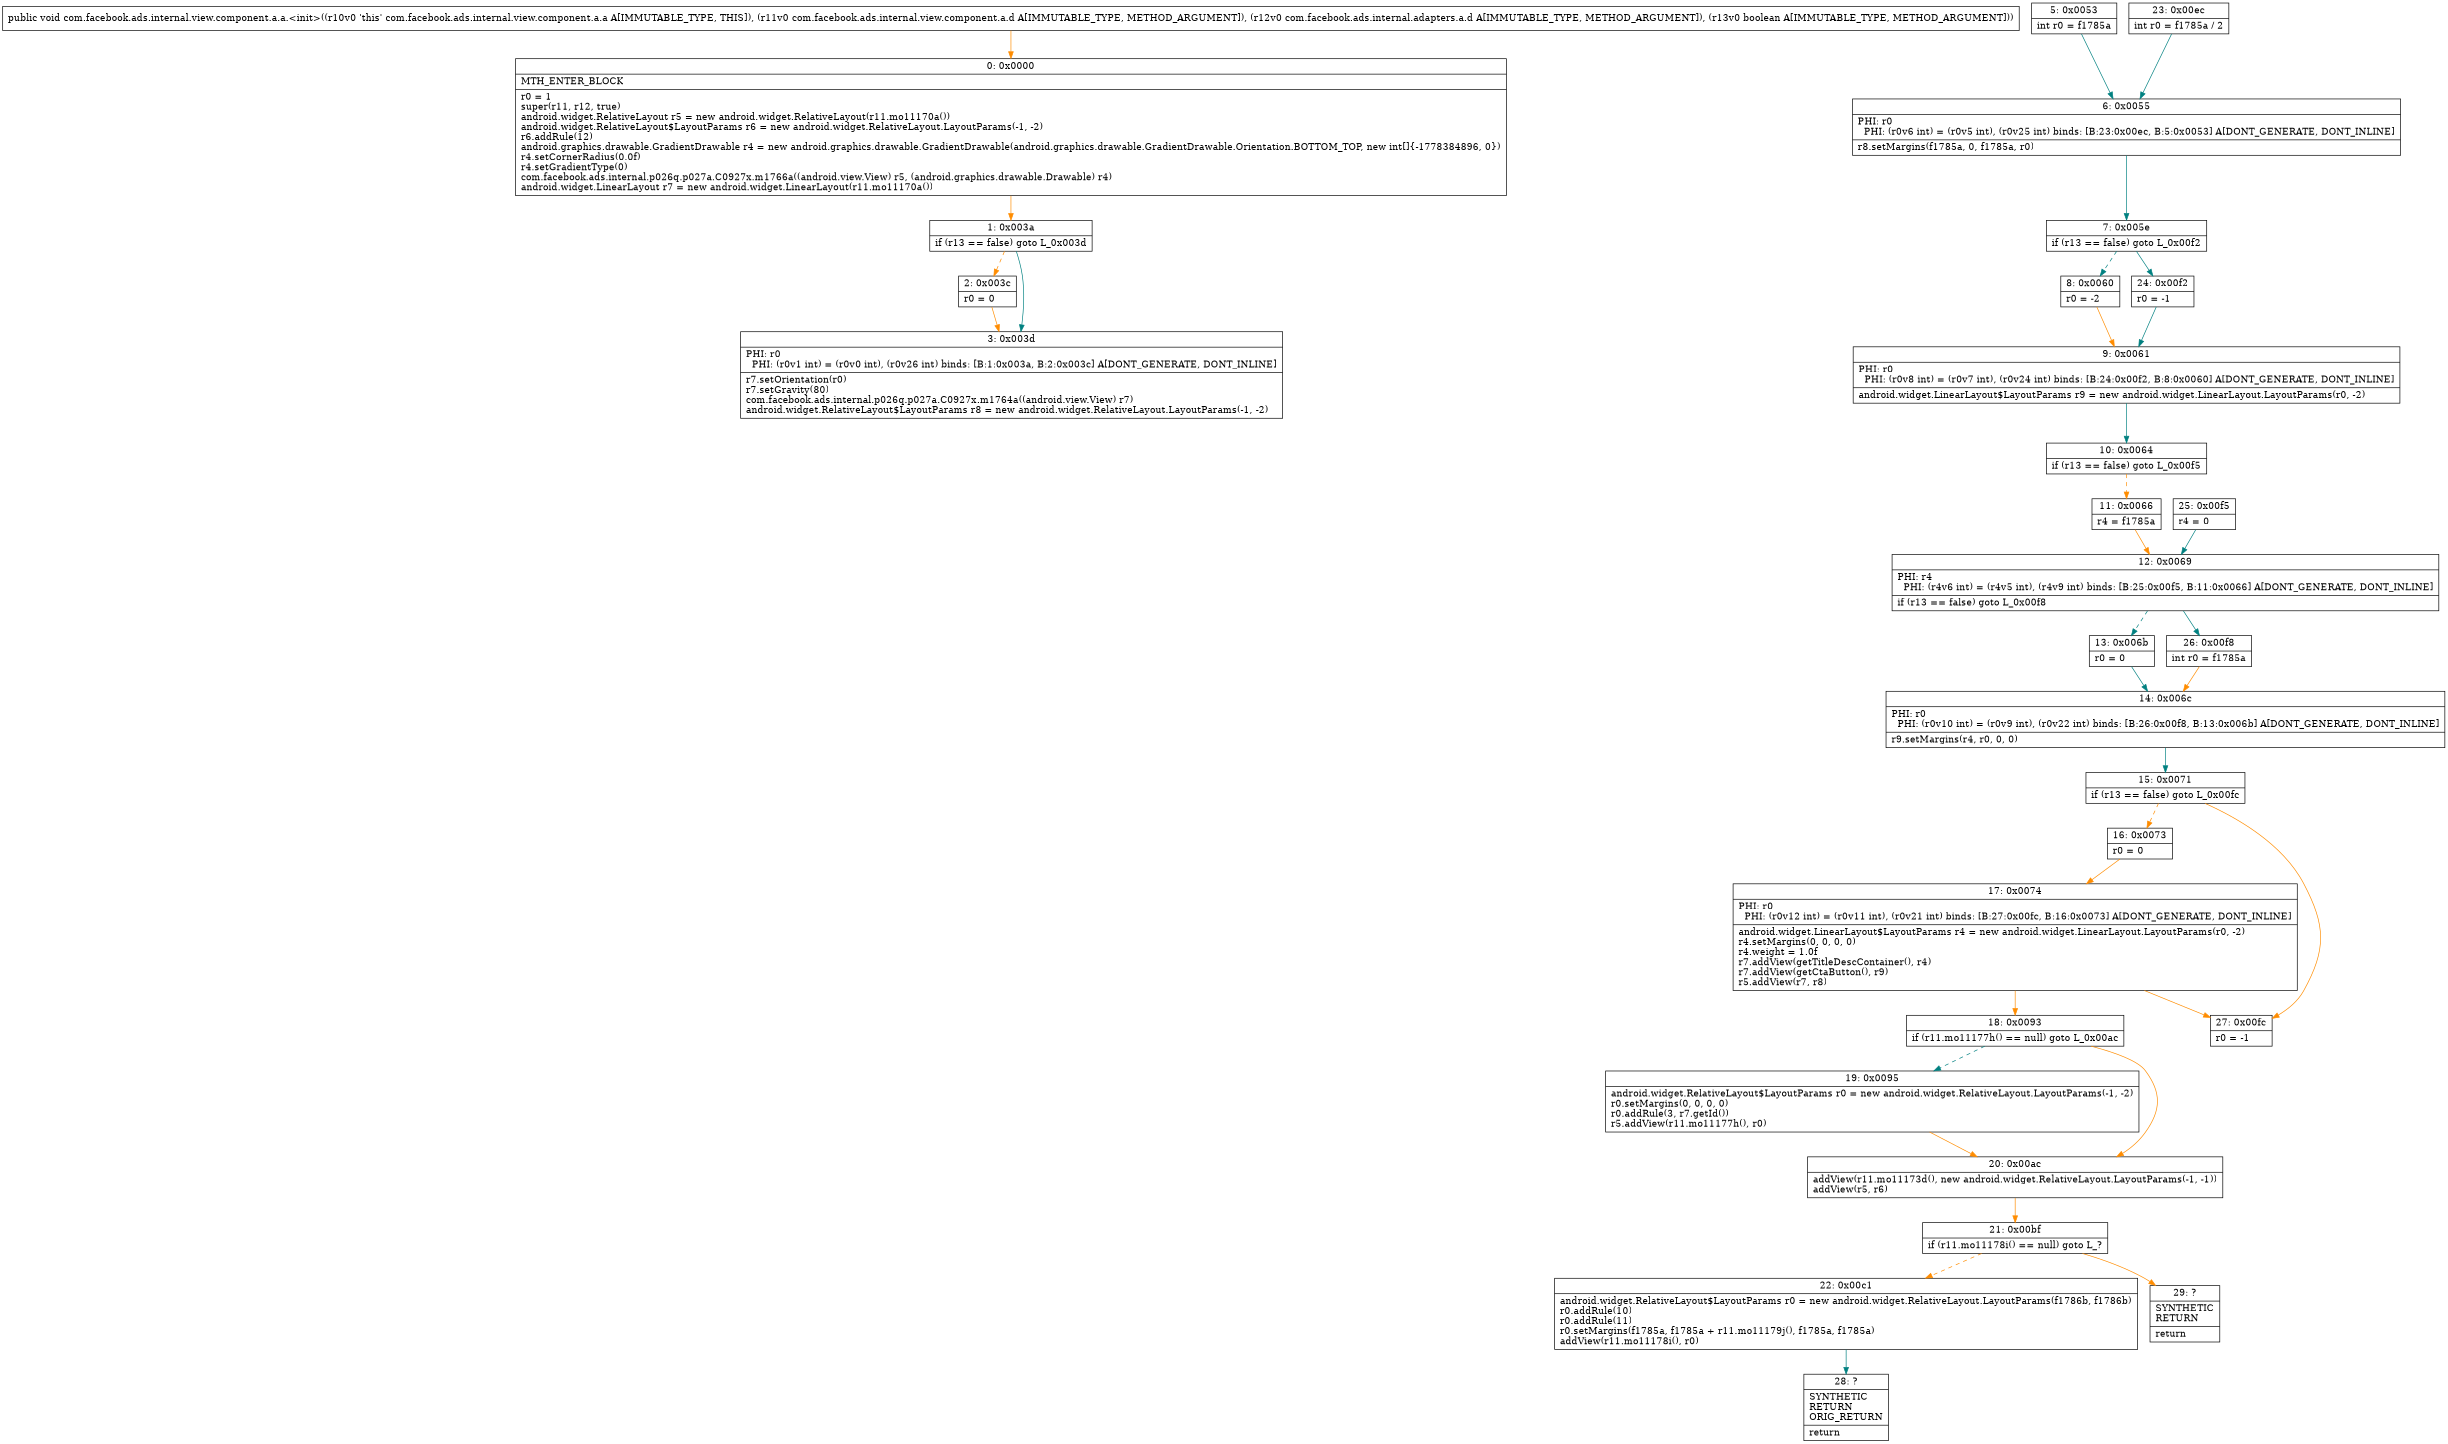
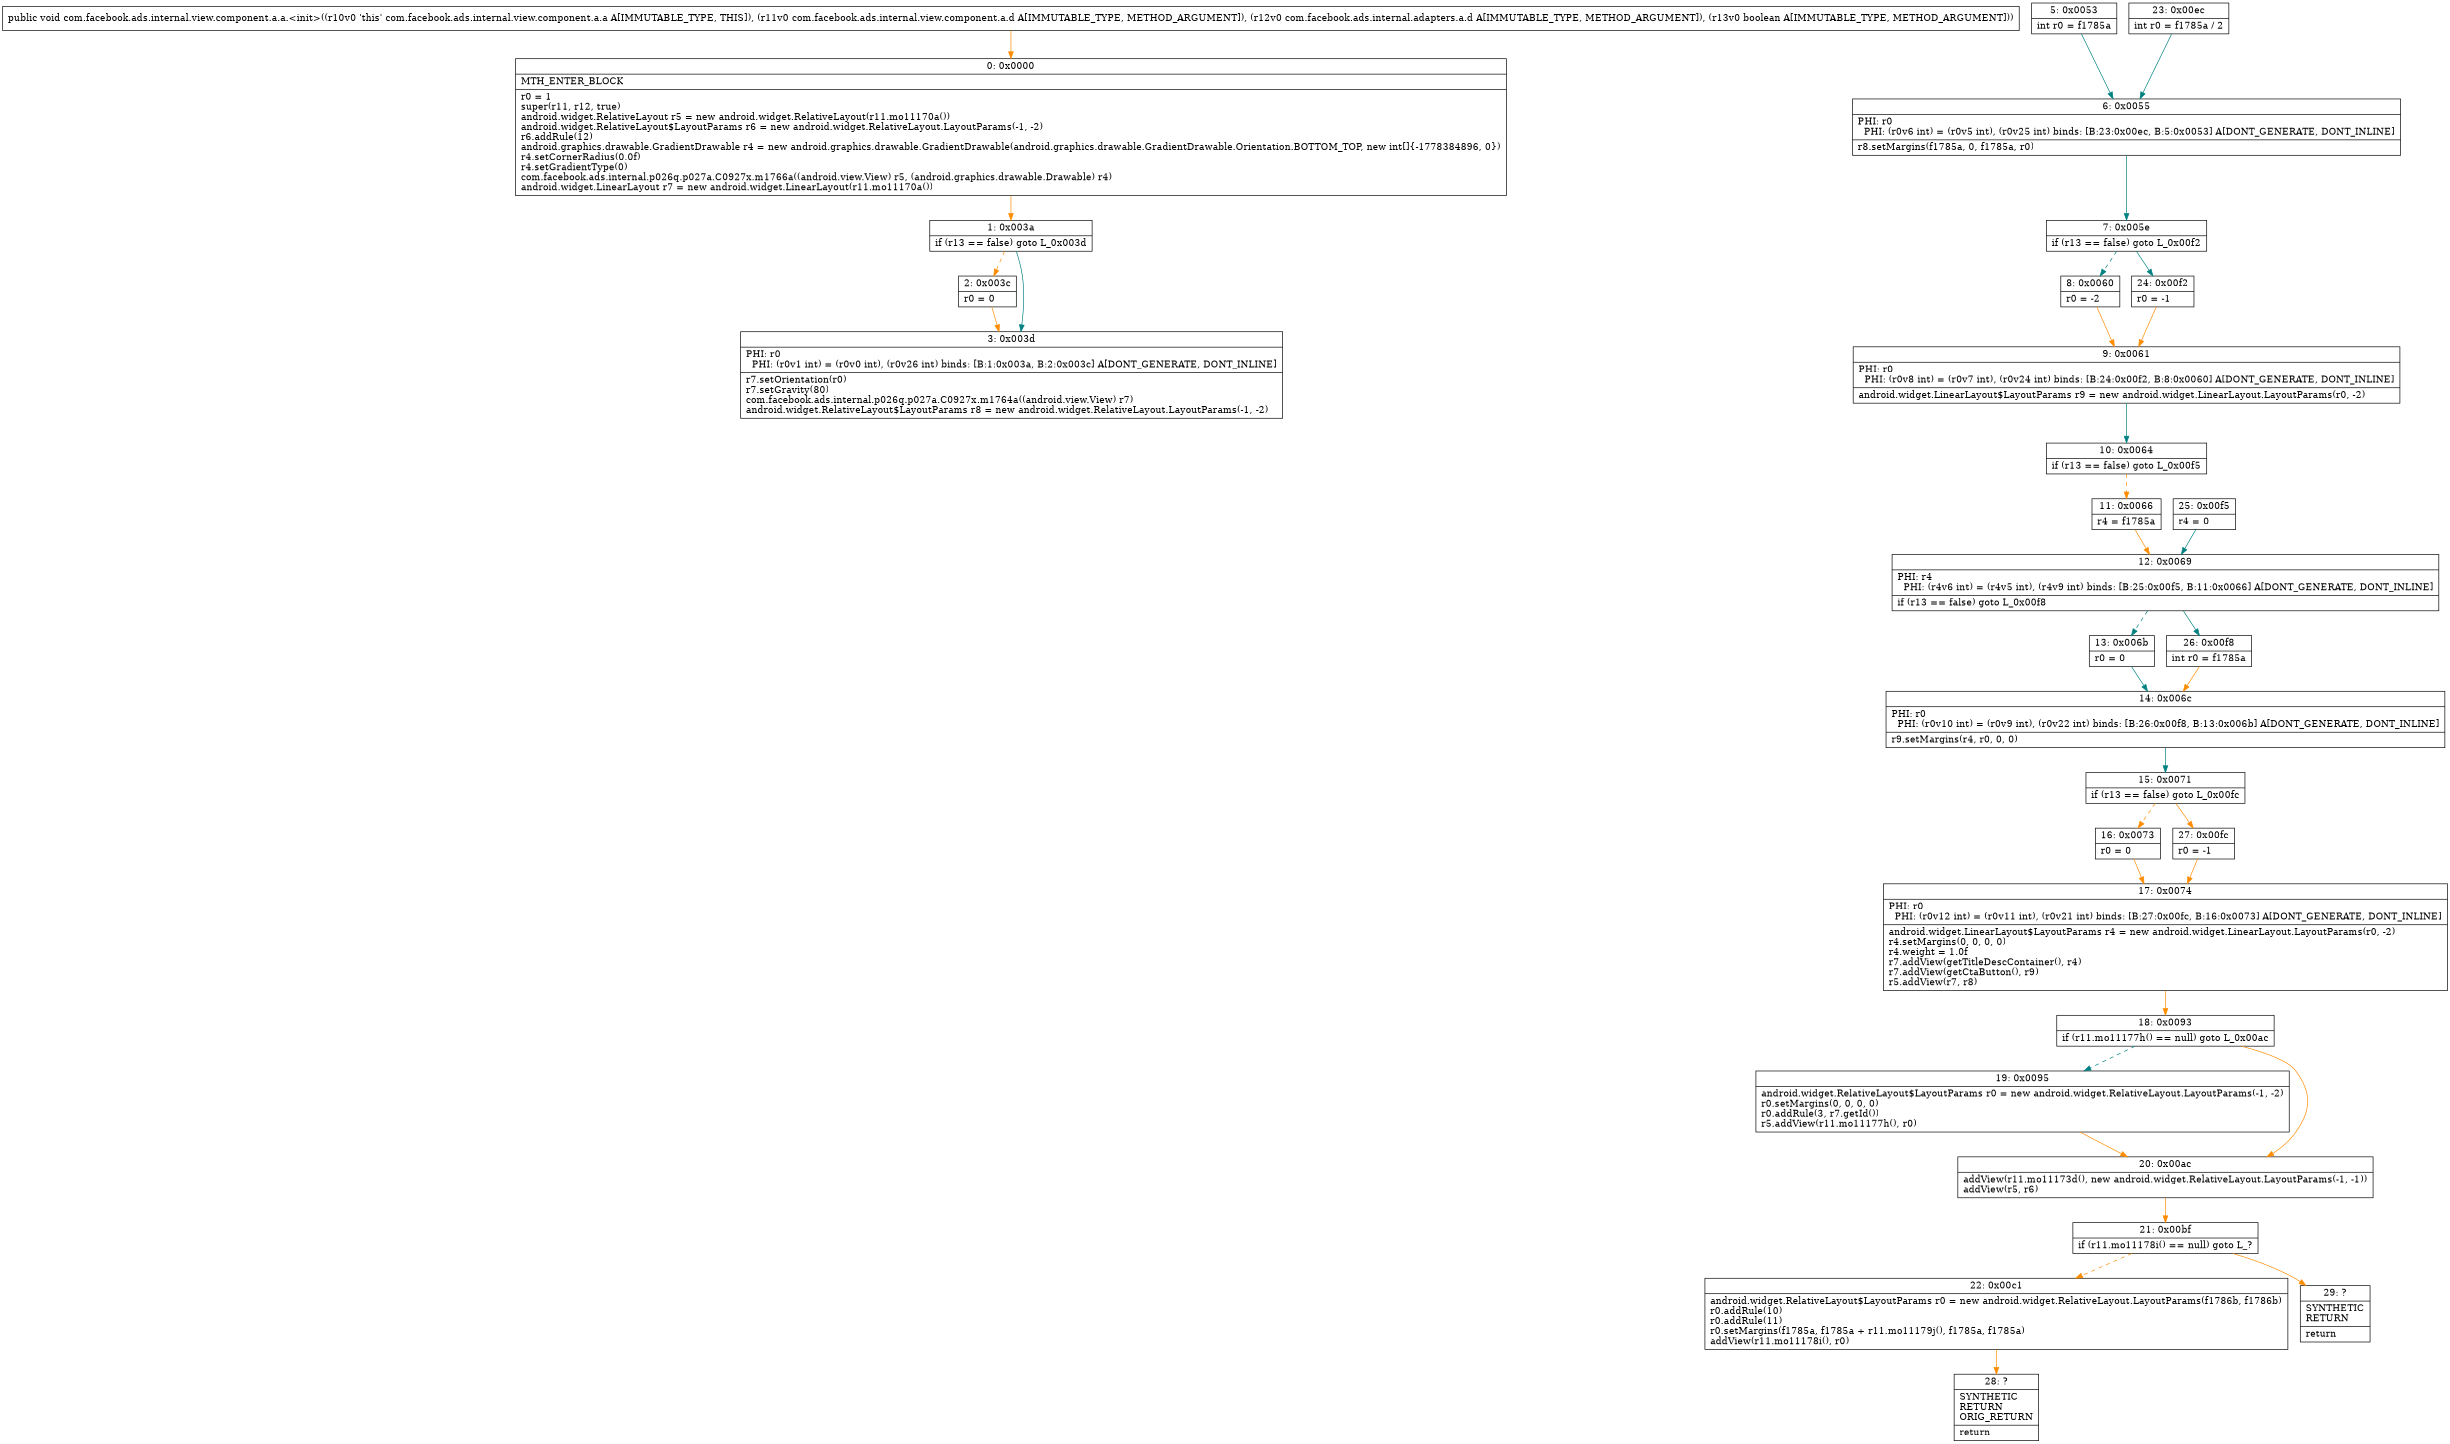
edge "24: 0x00f2" -> "9: 0x0061": color teal -> darkorange
edge "17: 0x0074" -> "27: 0x00fc": reversed
edge "22: 0x00c1" -> "28: ?": color teal -> darkorange
